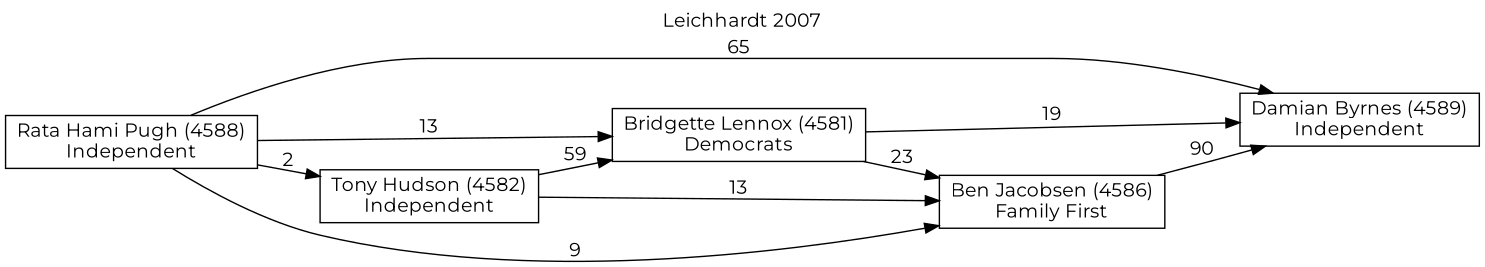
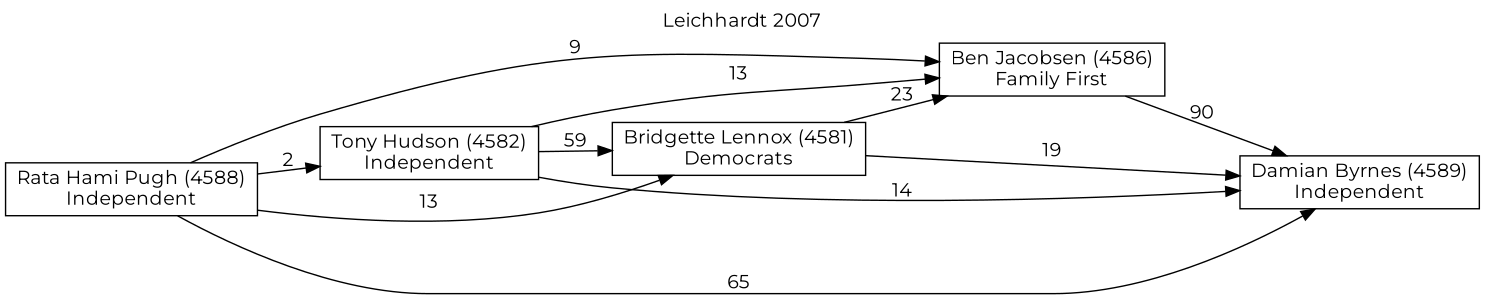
edge "Tony Hudson (4582) Independent" -> "Damian Byrnes (4589) Independent": added, label "14"
